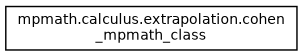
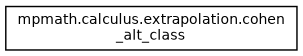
node "mpmath.calculus.extrapolation.cohen _mpmath_class": label "mpmath.calculus.extrapolation.cohen _mpmath_class" -> "mpmath.calculus.extrapolation.cohen _alt_class"
